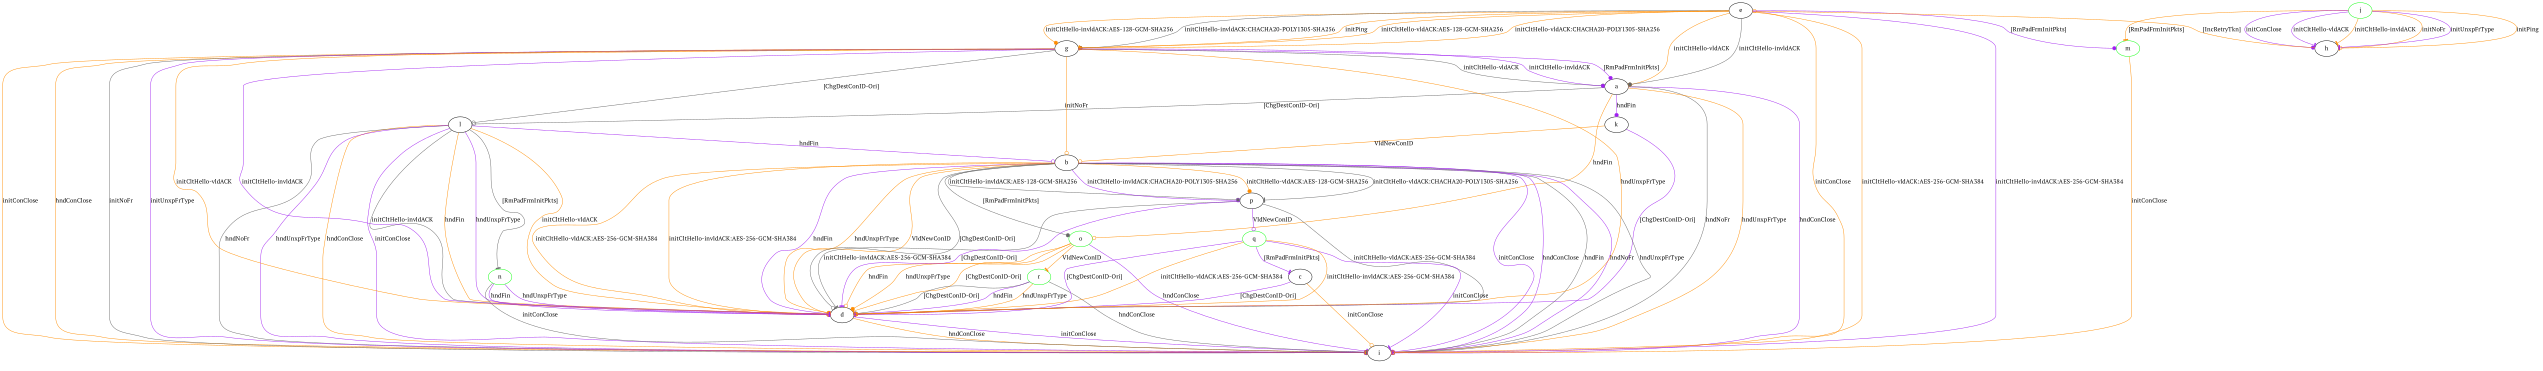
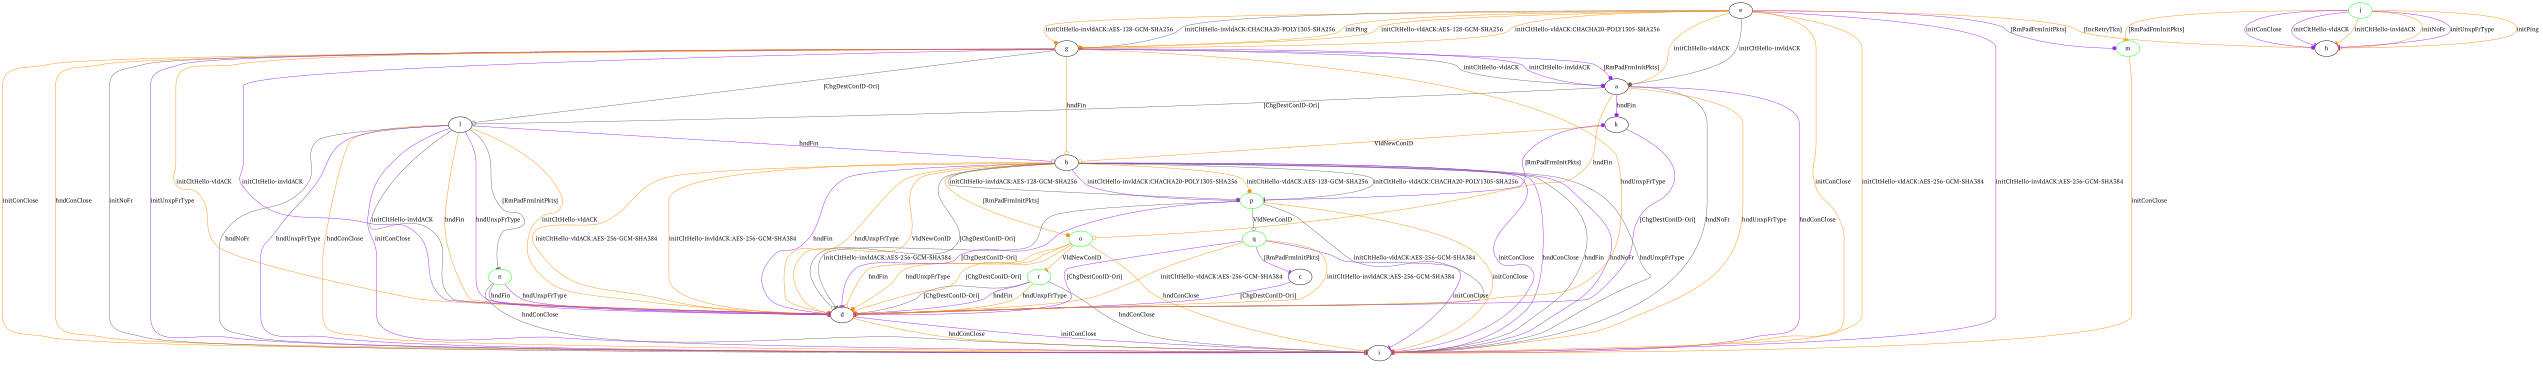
edge "h" -> "e": reversed
edge "g" -> "b": label "initNoFr " -> "hndFin "
edge "b" -> "o": color gray40 -> darkorange
edge "p" -> "k": added, label "[RmPadFrmInitPkts]"
node "p": color black -> green
edge "p" -> "q": color purple -> gray40
edge "c" -> "i": now "p" -> "i"
edge "n" -> "i": label "initConClose " -> "hndConClose "
edge "o" -> "i": color purple -> darkorange
